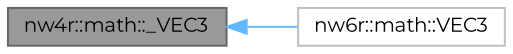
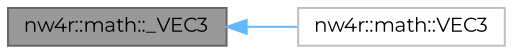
node "nw6r::math::VEC3": label "nw6r::math::VEC3" -> "nw4r::math::VEC3"
